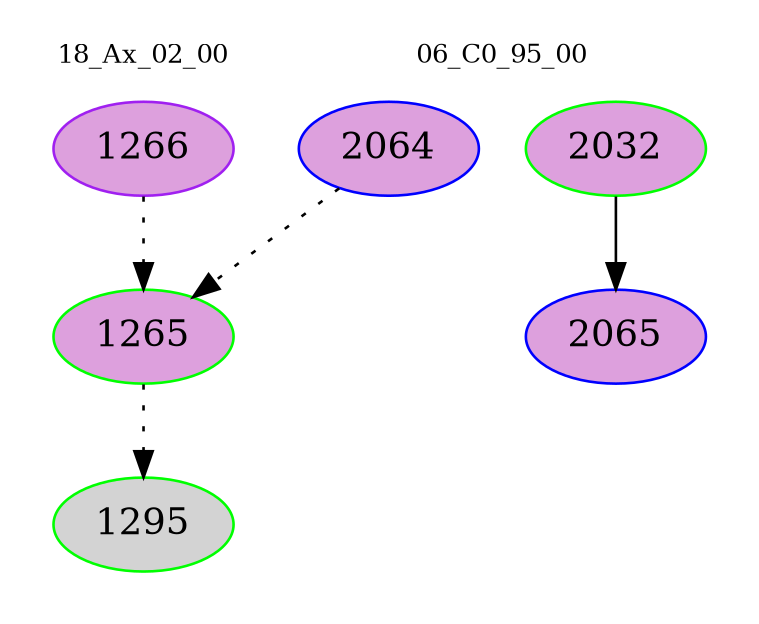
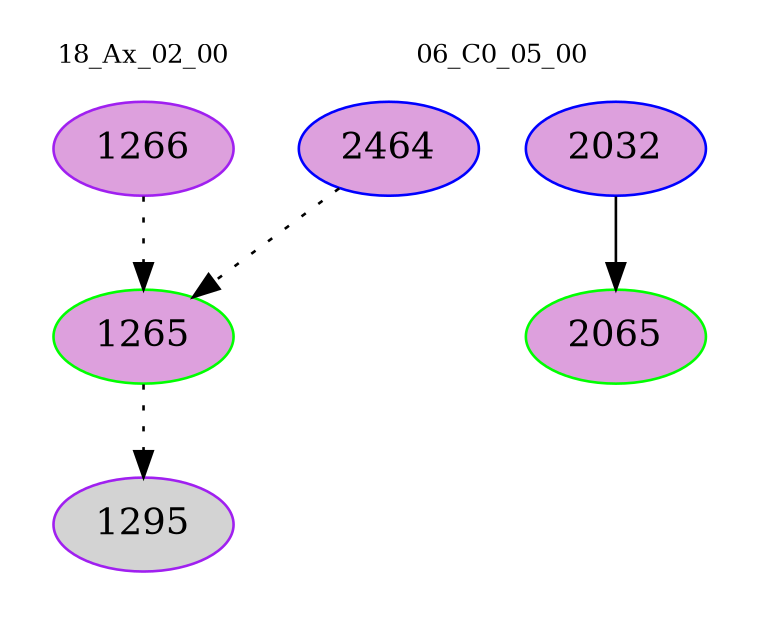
cluster "06_C0_95_00": label "06_C0_95_00" -> "06_C0_05_00"
node "2064": label "2064" -> "2464"
node "2032": color green -> blue
node "2065": color blue -> green
node "1295": color green -> purple
